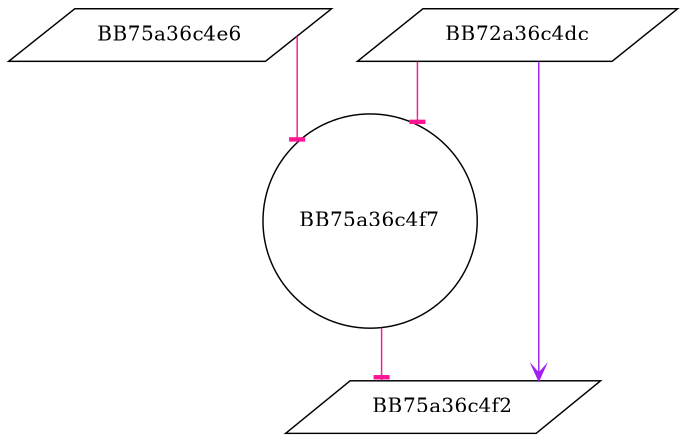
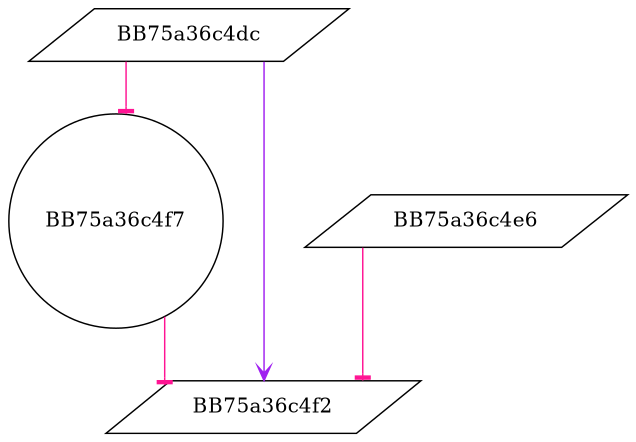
node "BB72a36c4dc": label "BB72a36c4dc" -> "BB75a36c4dc"
edge "BB75a36c4e6" -> "BB75a36c4f7": now "BB75a36c4e6" -> "BB75a36c4f2"
